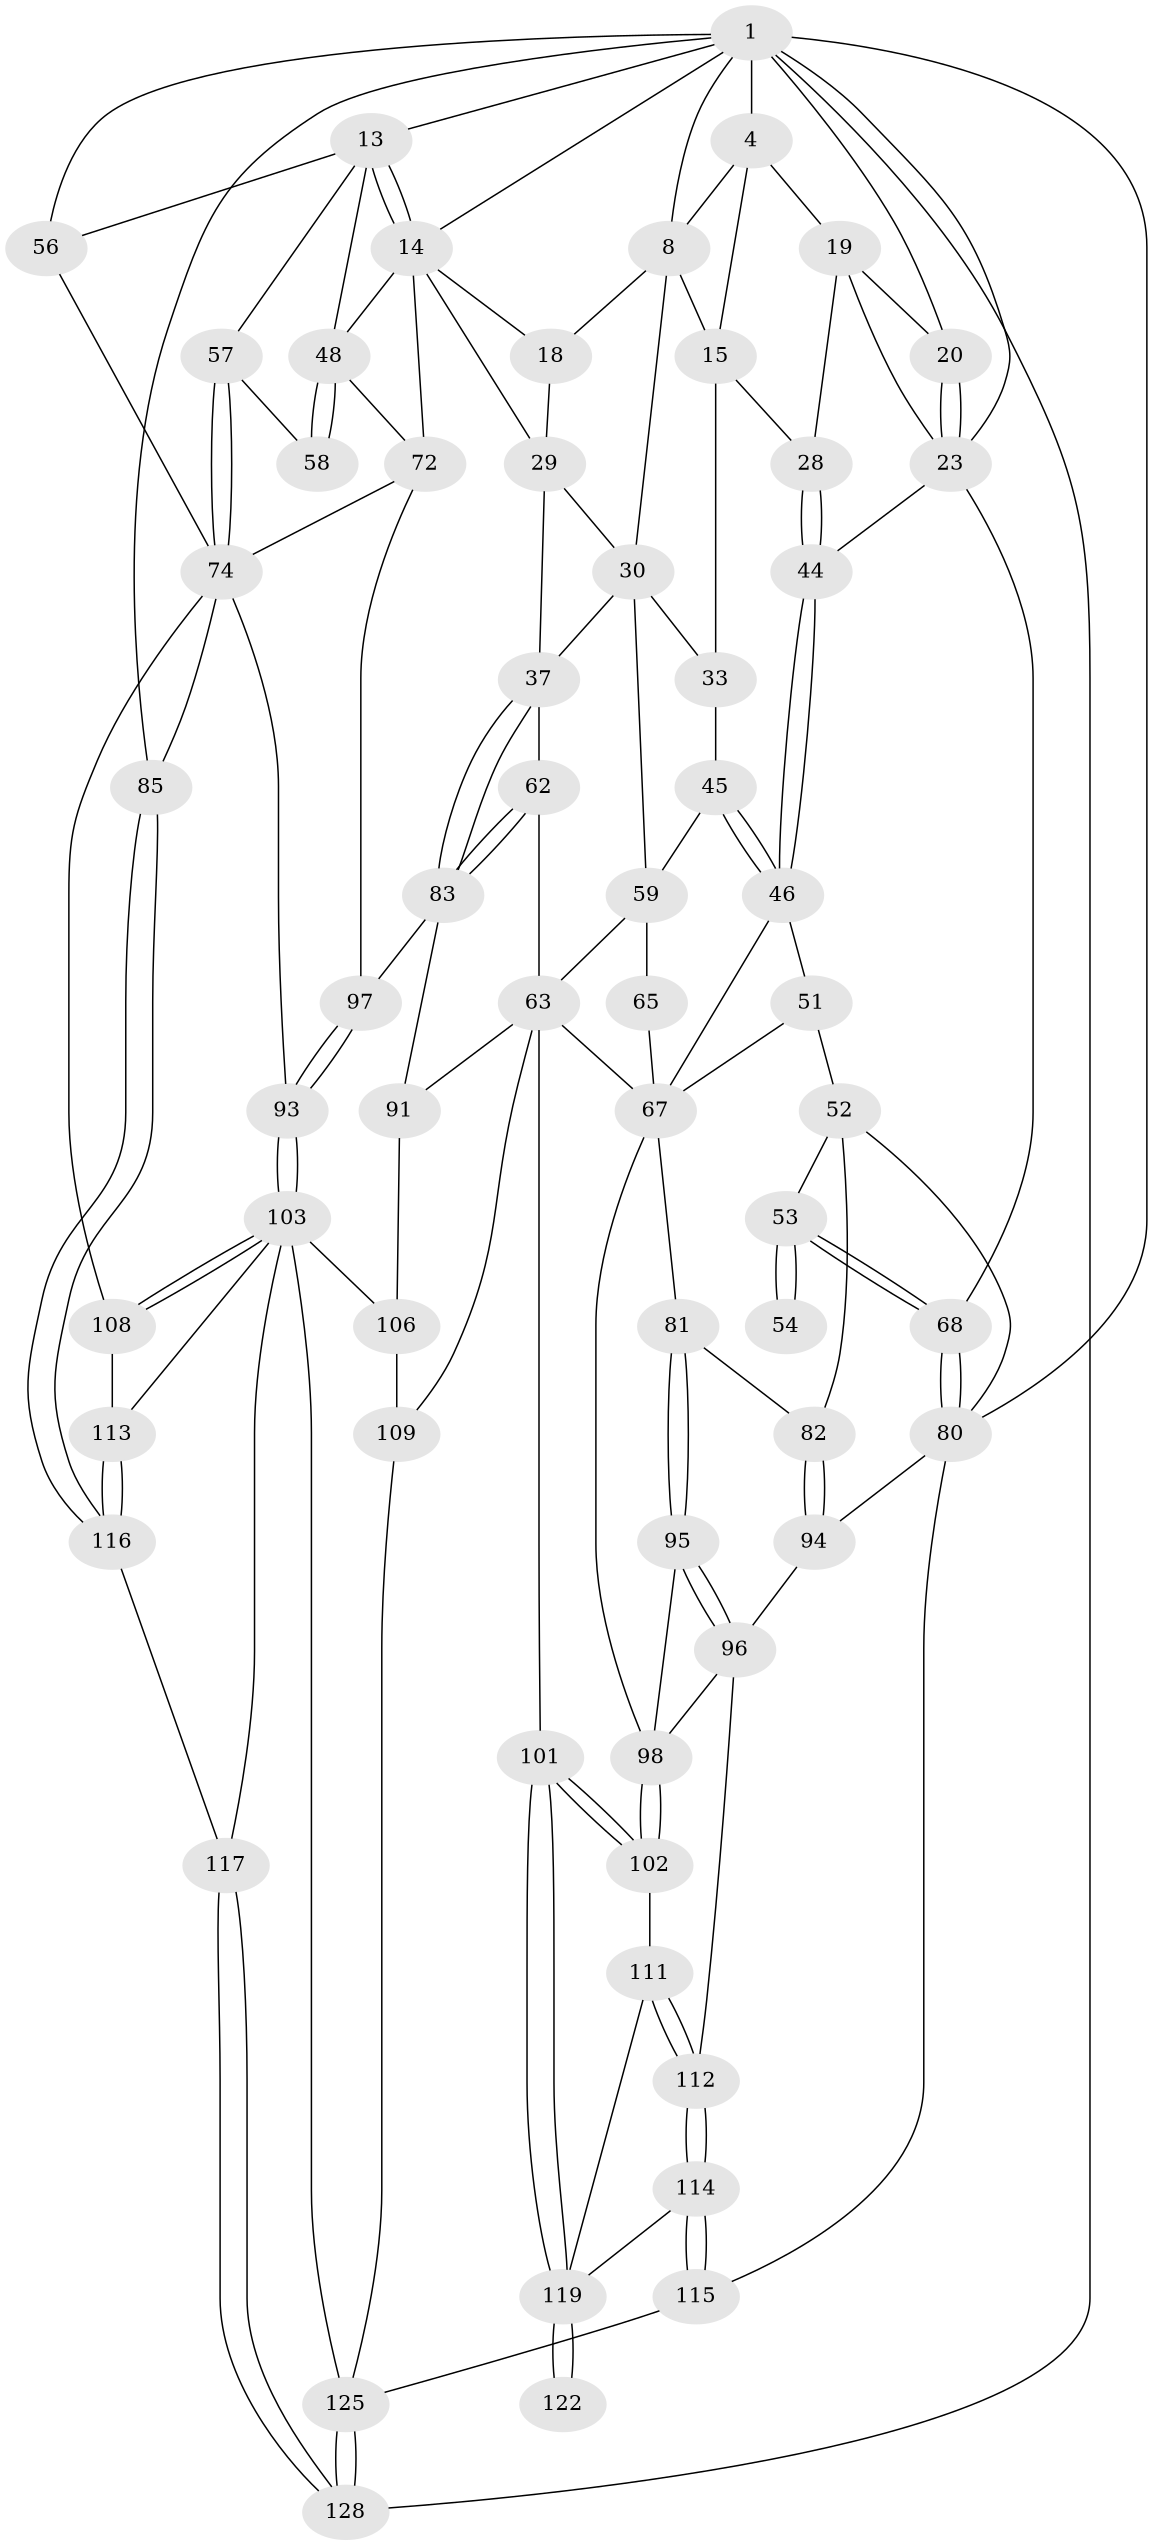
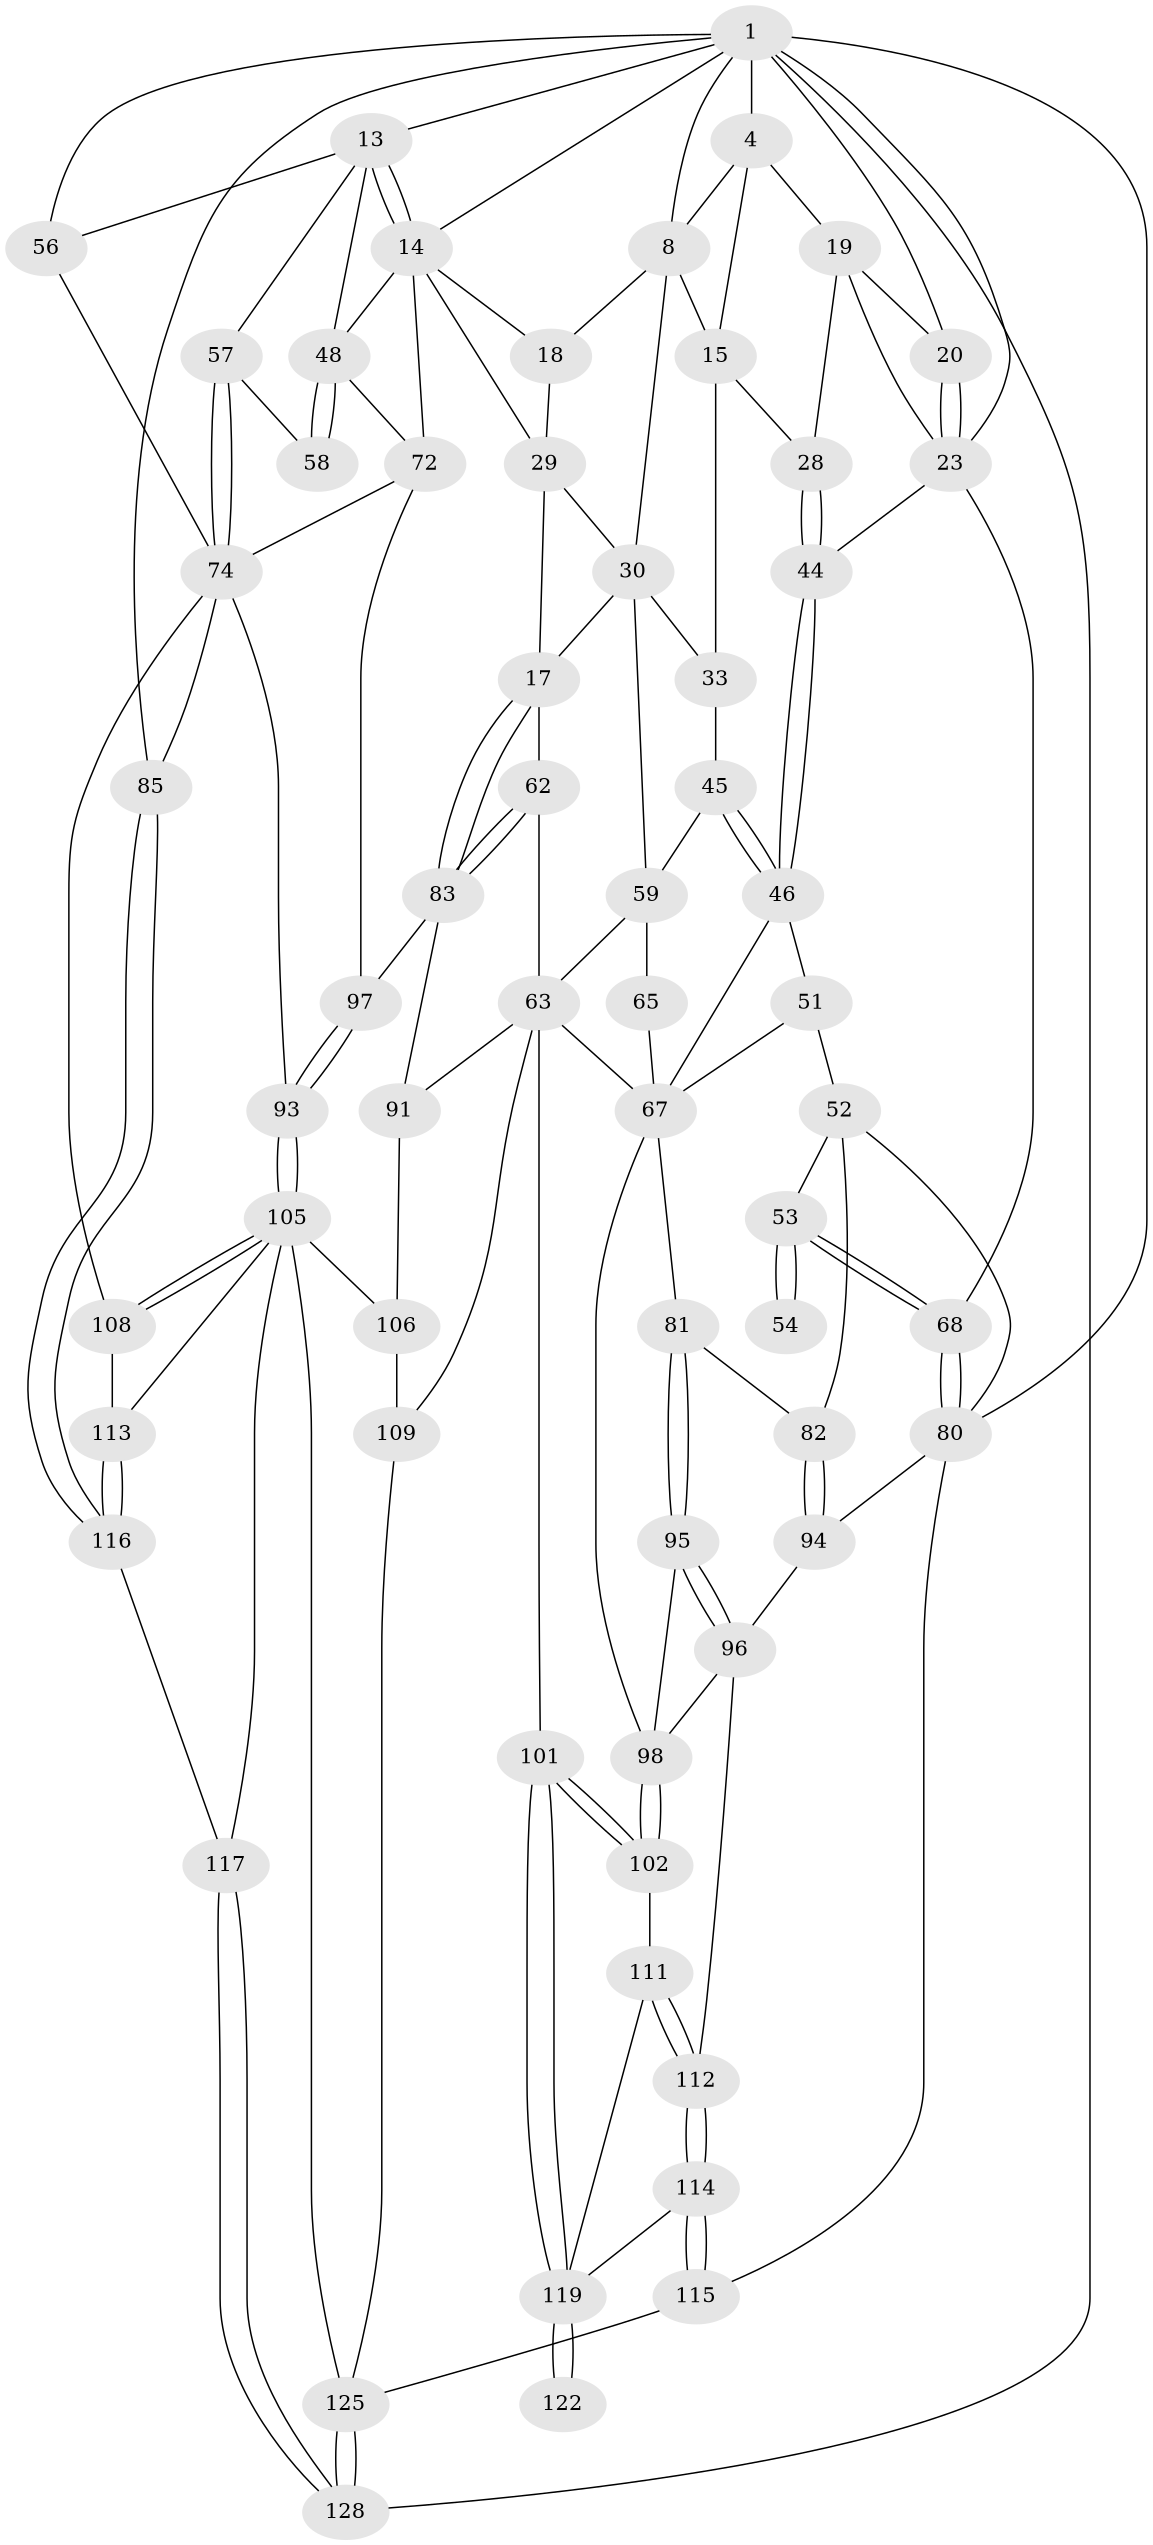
node "37": label "37" -> "17"
node "103": label "103" -> "105"
